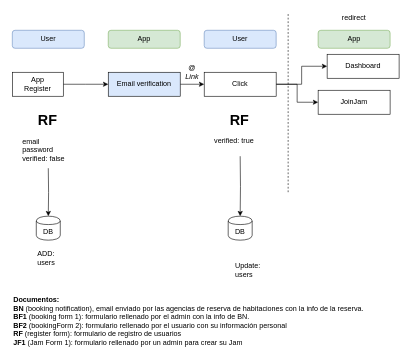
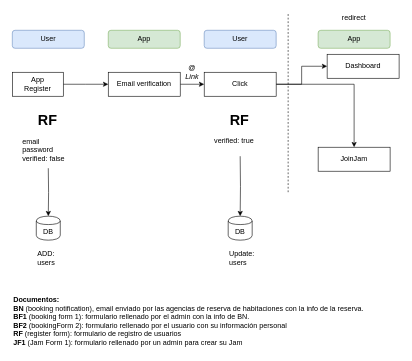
node "Email verification": fillcolor #dae8fc -> #ffffff
node "JoinJam": moved (354, 102) -> (354, 159)
node "Update: users": moved (252, 270) -> (246, 258)
